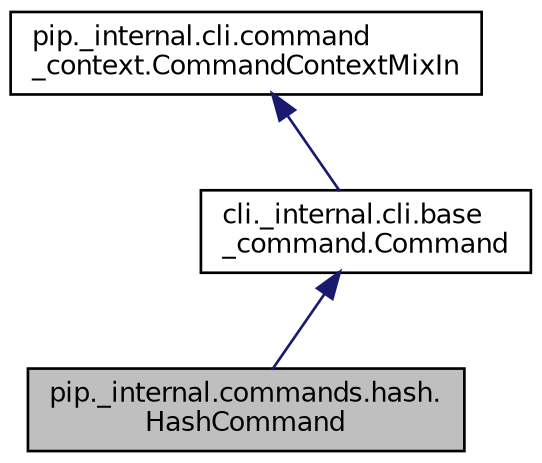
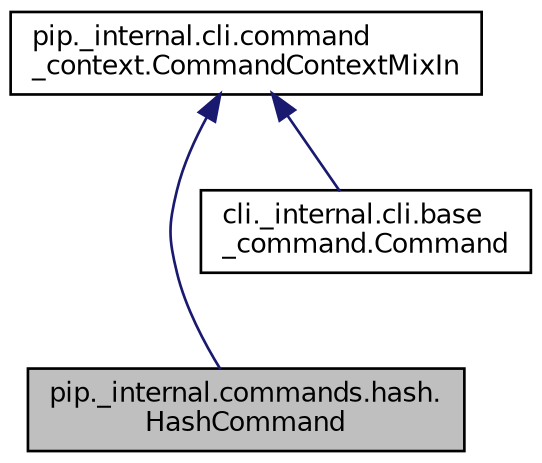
edge "pip._internal.commands.hash. HashCommand" -> "cli._internal.cli.base _command.Command": now "pip._internal.commands.hash. HashCommand" -> "pip._internal.cli.command _context.CommandContextMixIn"
